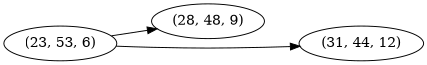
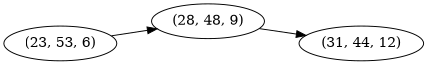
edge "(23, 53, 6)" -> "(31, 44, 12)": now "(28, 48, 9)" -> "(31, 44, 12)"
